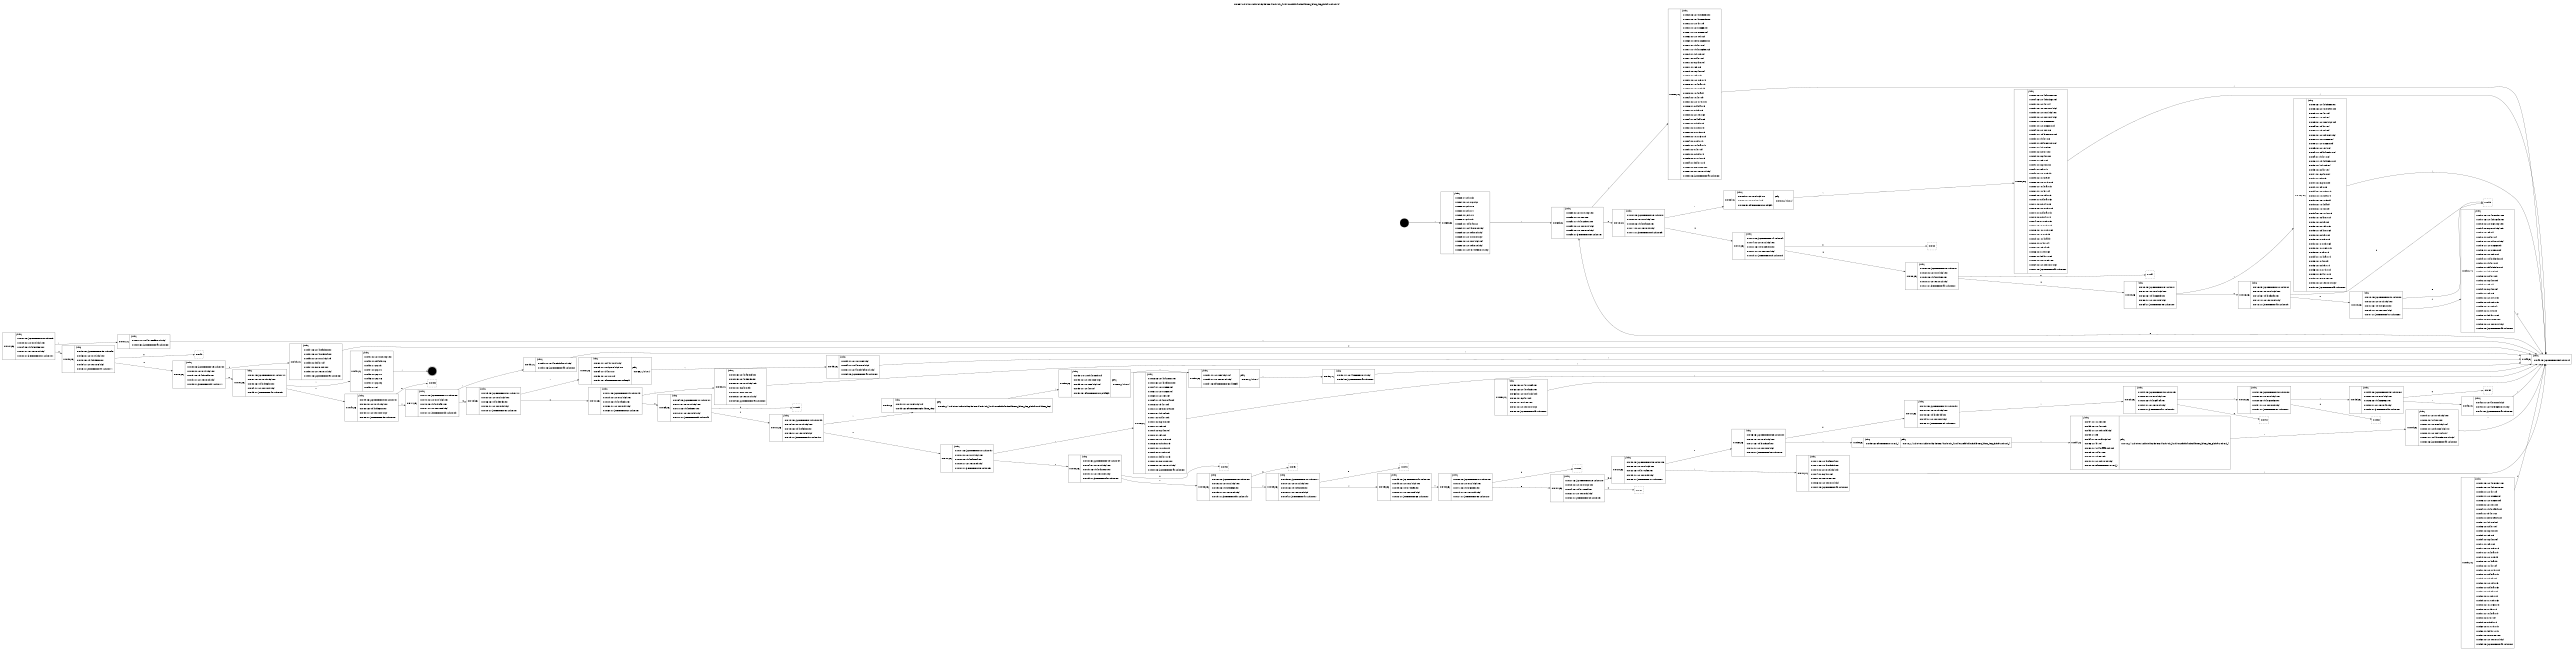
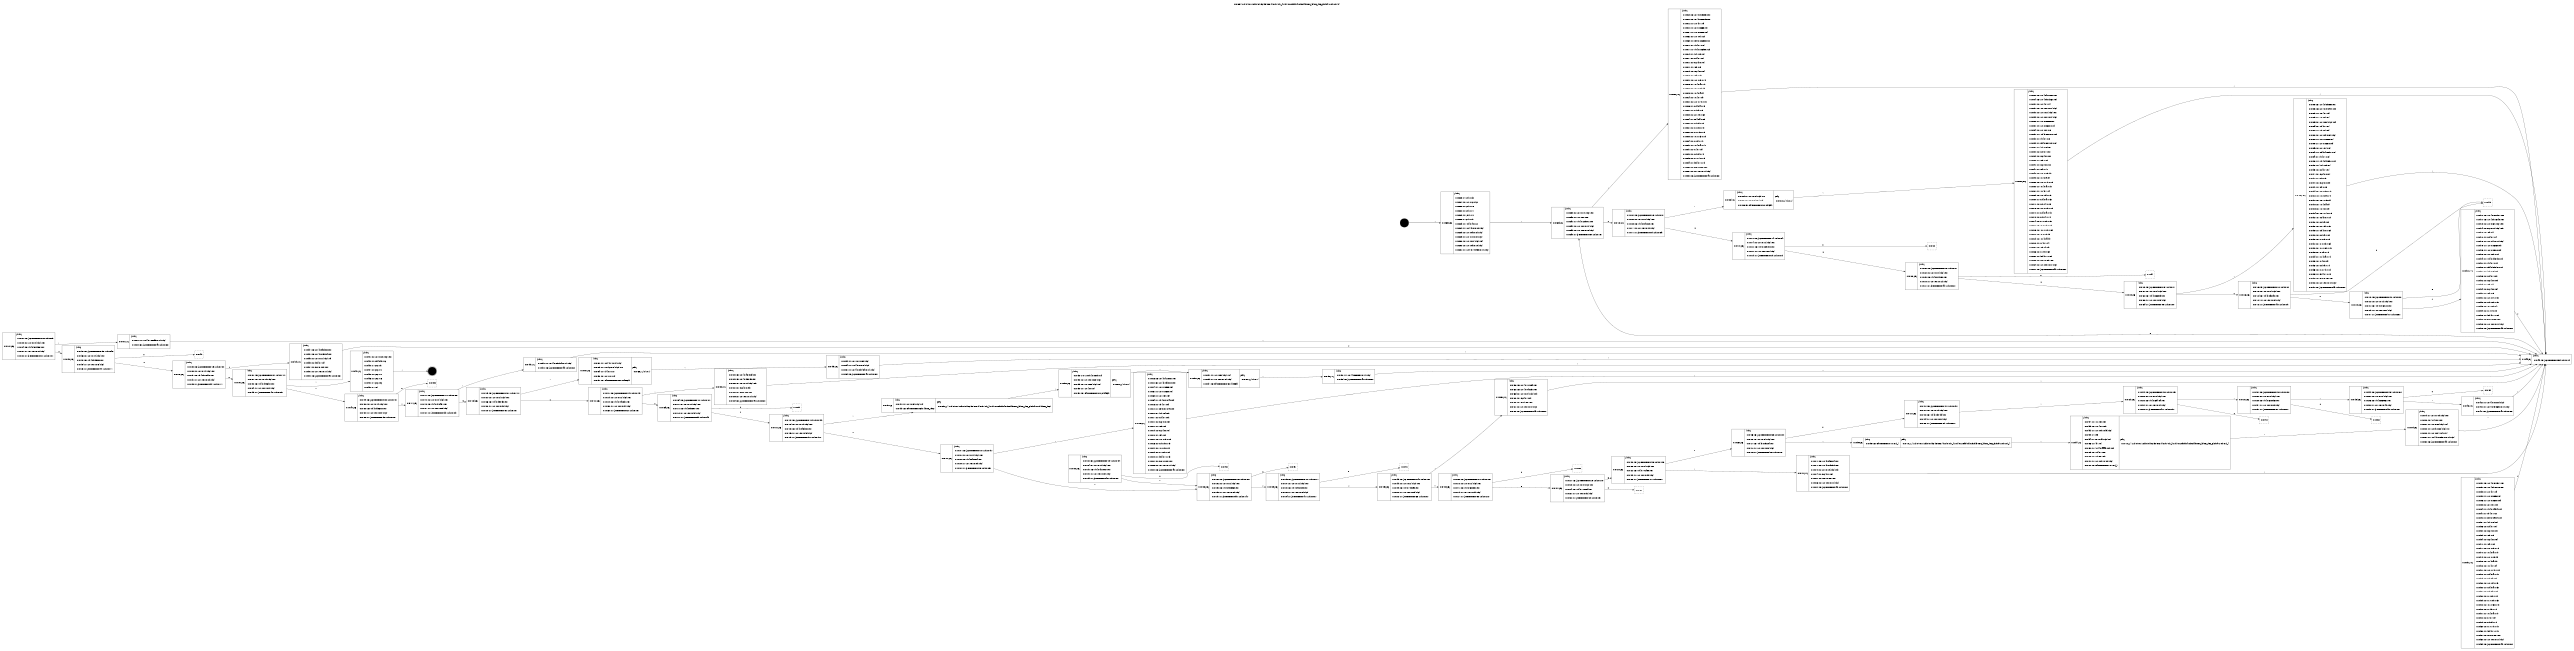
edge "0x4017f5 [25]" -> "0x401a53 [27]": added, label "1"
edge "0x401791 [25]" -> "0x4017aa [25]": now "0x401791 [25]" -> "0x4017c3 [25]"
